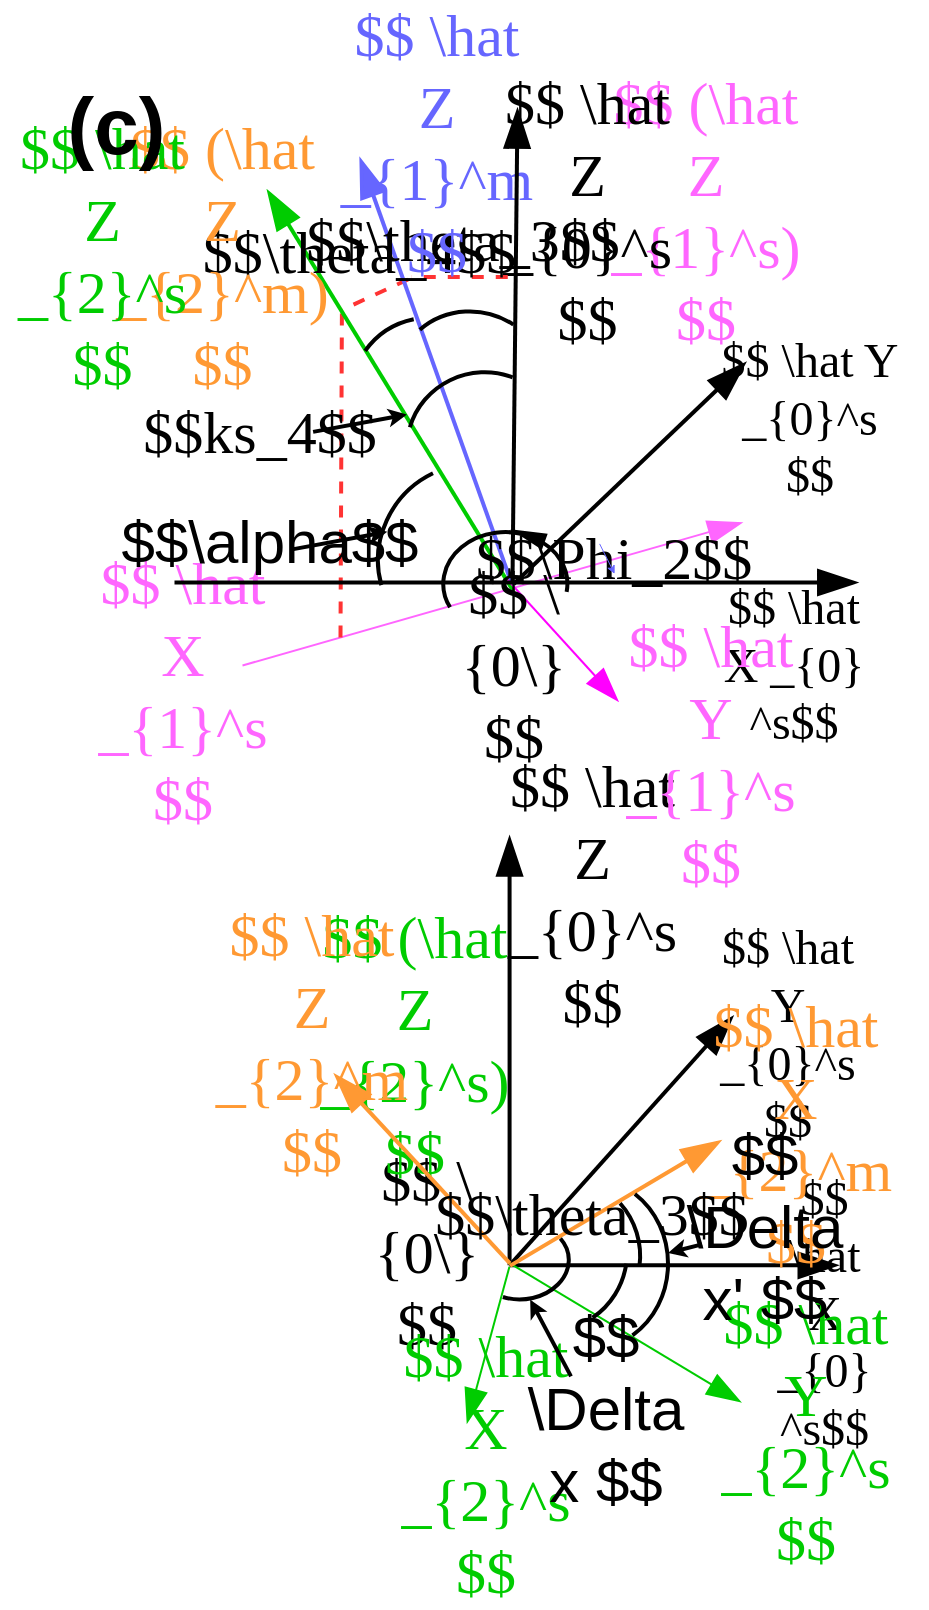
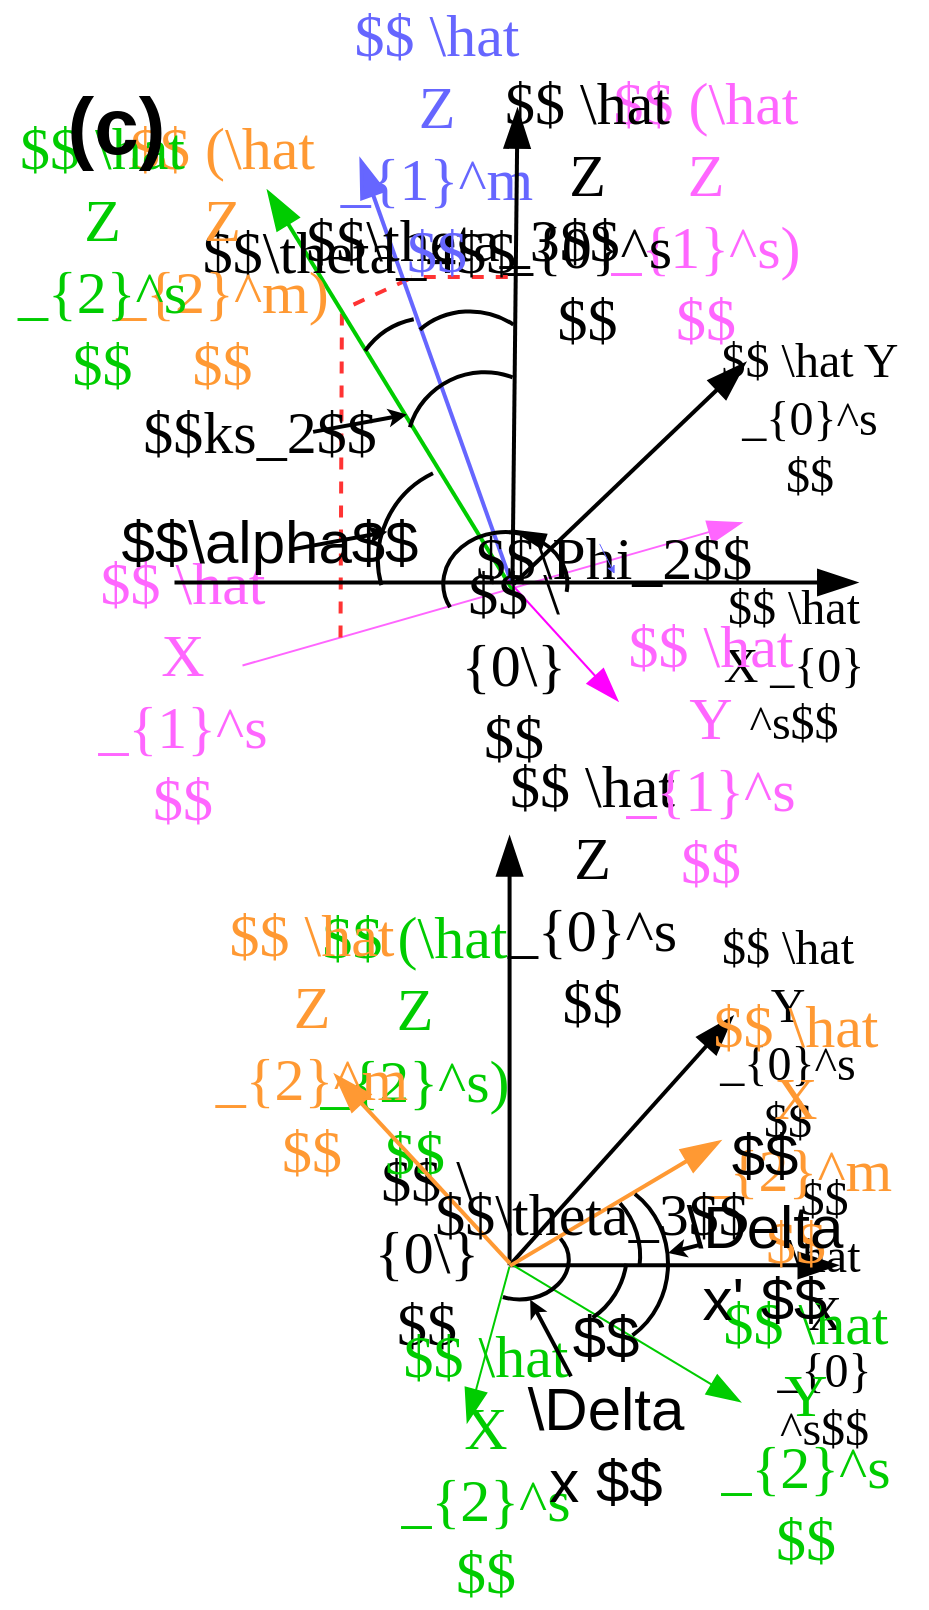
node "$$ks_4$$": label "$$ks_4$$" -> "$$ks_2$$"
